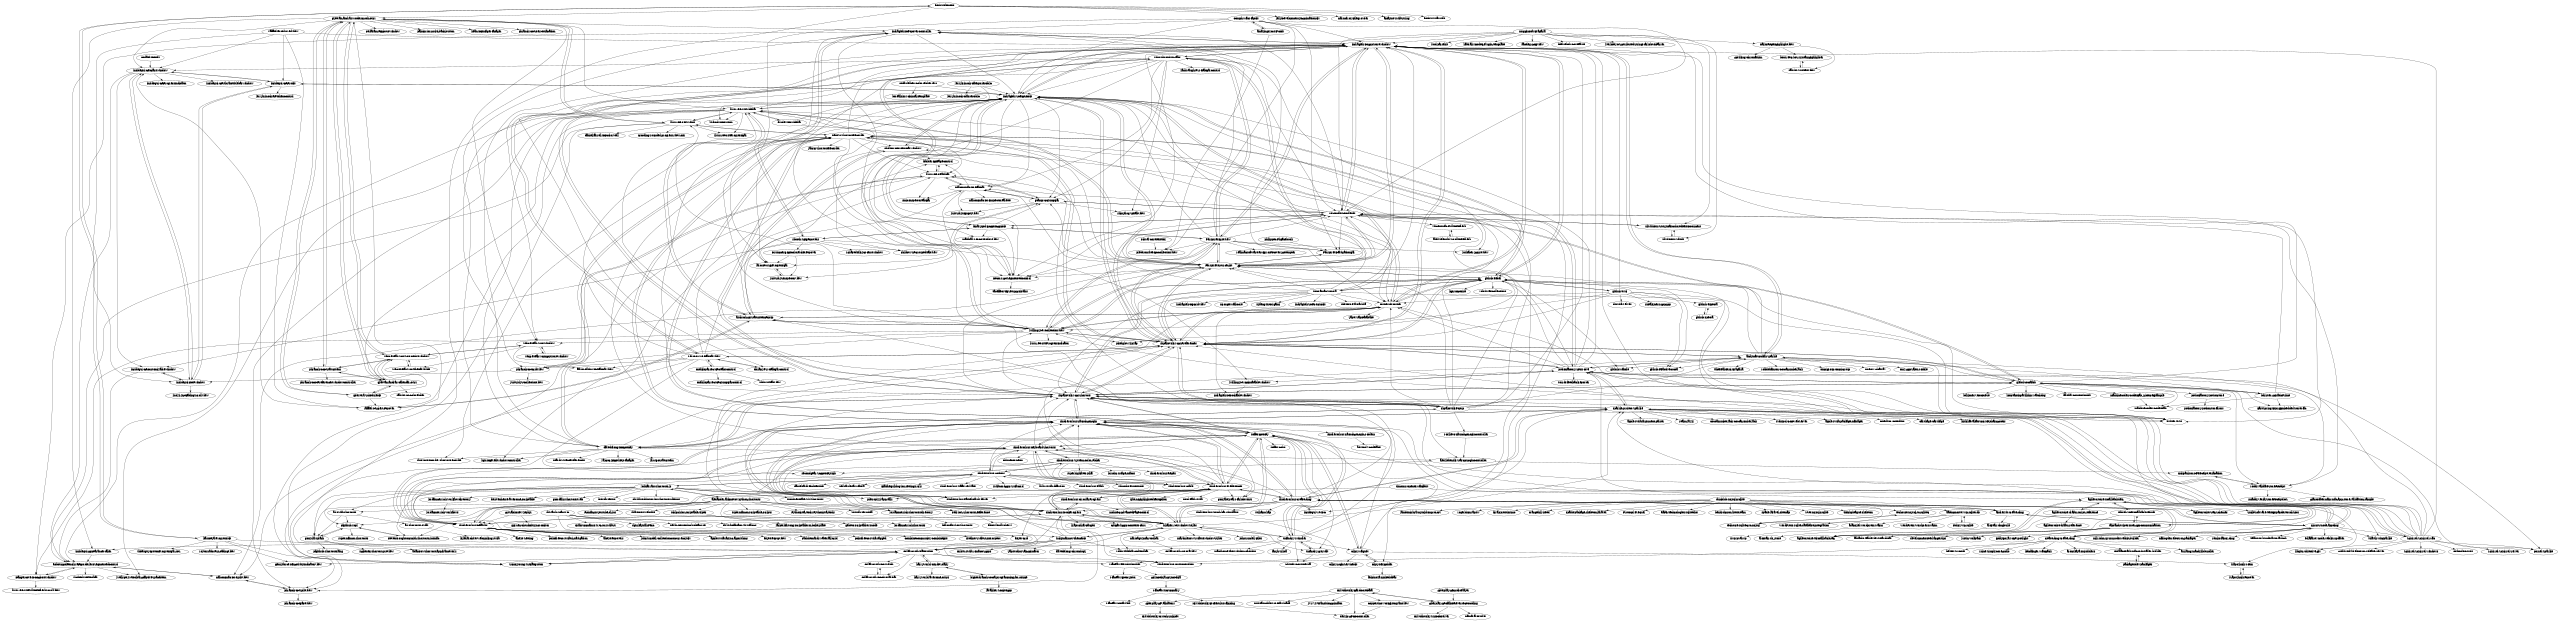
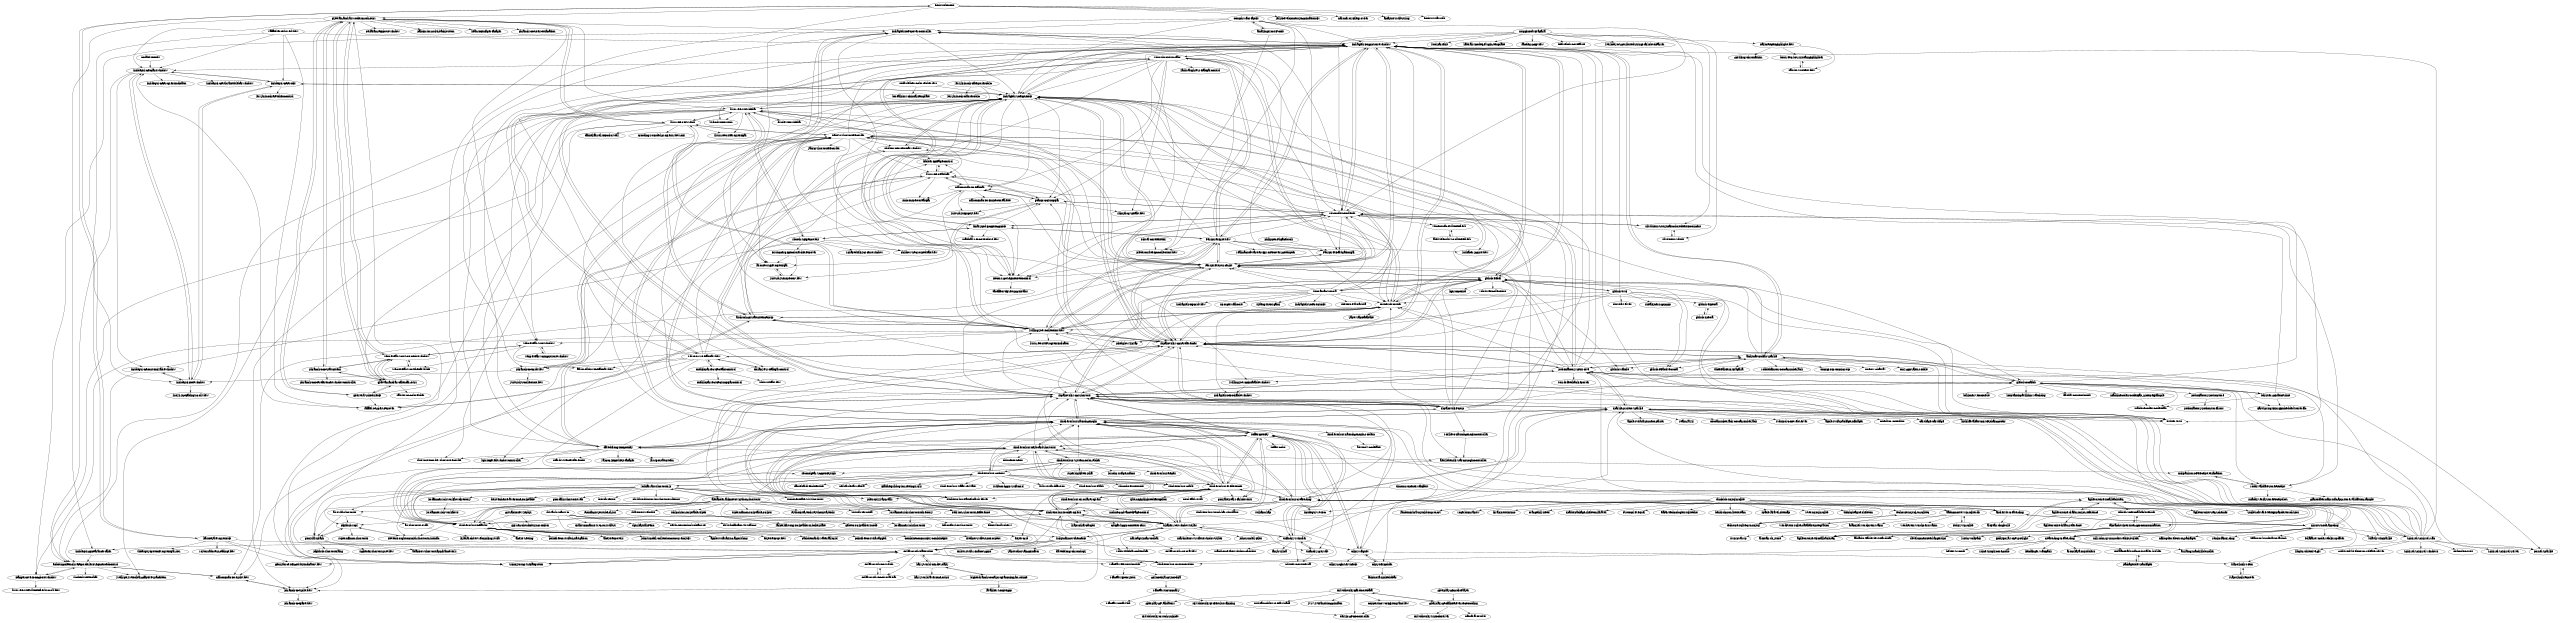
edge "iluuu1994/ITSwitch" -> "jwilling/JNWCollectionView": added
edge "glebd/cocoafob" -> "MrNoodle/NoodleKit": removed
edge "liuliu/swift-diffusion" -> "sindresorhus/Actions": reversed
